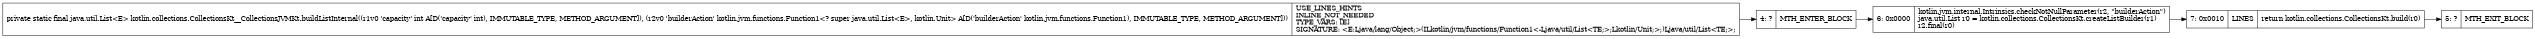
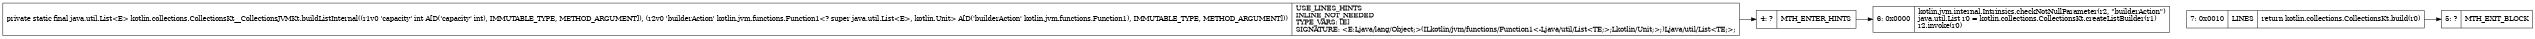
node "4: ?": text "MTH_ENTER_BLOCK" -> "MTH_ENTER_HINTS"
edge "6: 0x0000" -> "7: 0x0010": removed
node "6: 0x0000": text "r2.final(r0)" -> "r2.invoke(r0)"
